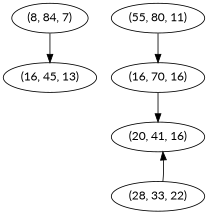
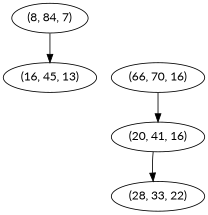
node "(55, 80, 11)": removed
node "(16, 70, 16)": label "(16, 70, 16)" -> "(66, 70, 16)"
edge "(28, 33, 22)" -> "(20, 41, 16)": reversed
